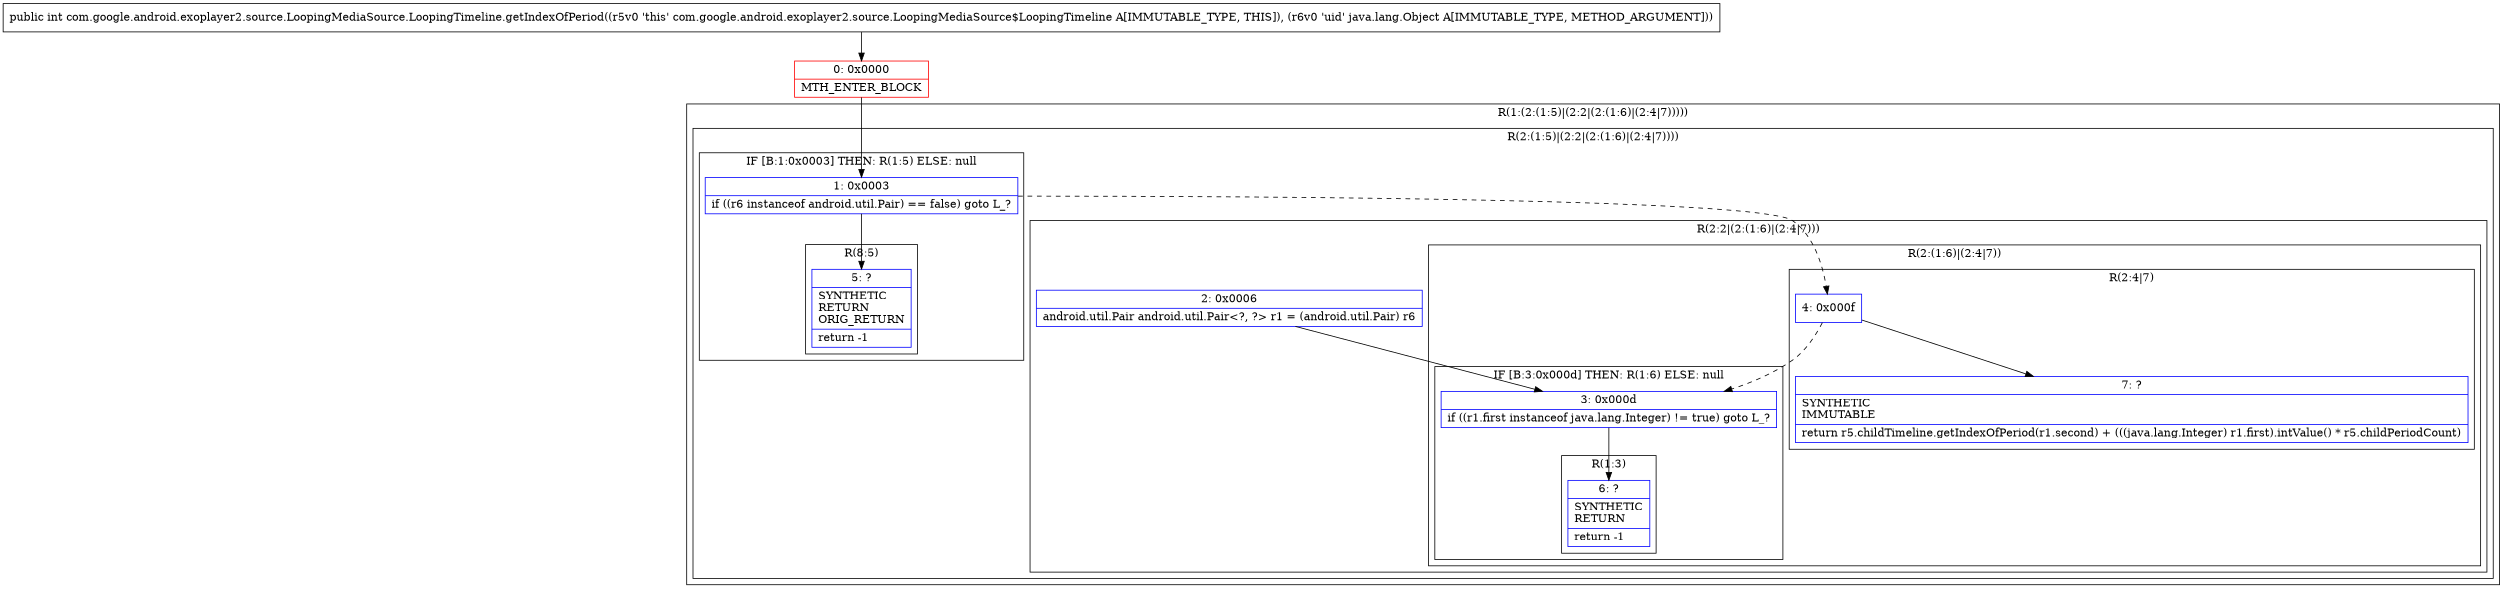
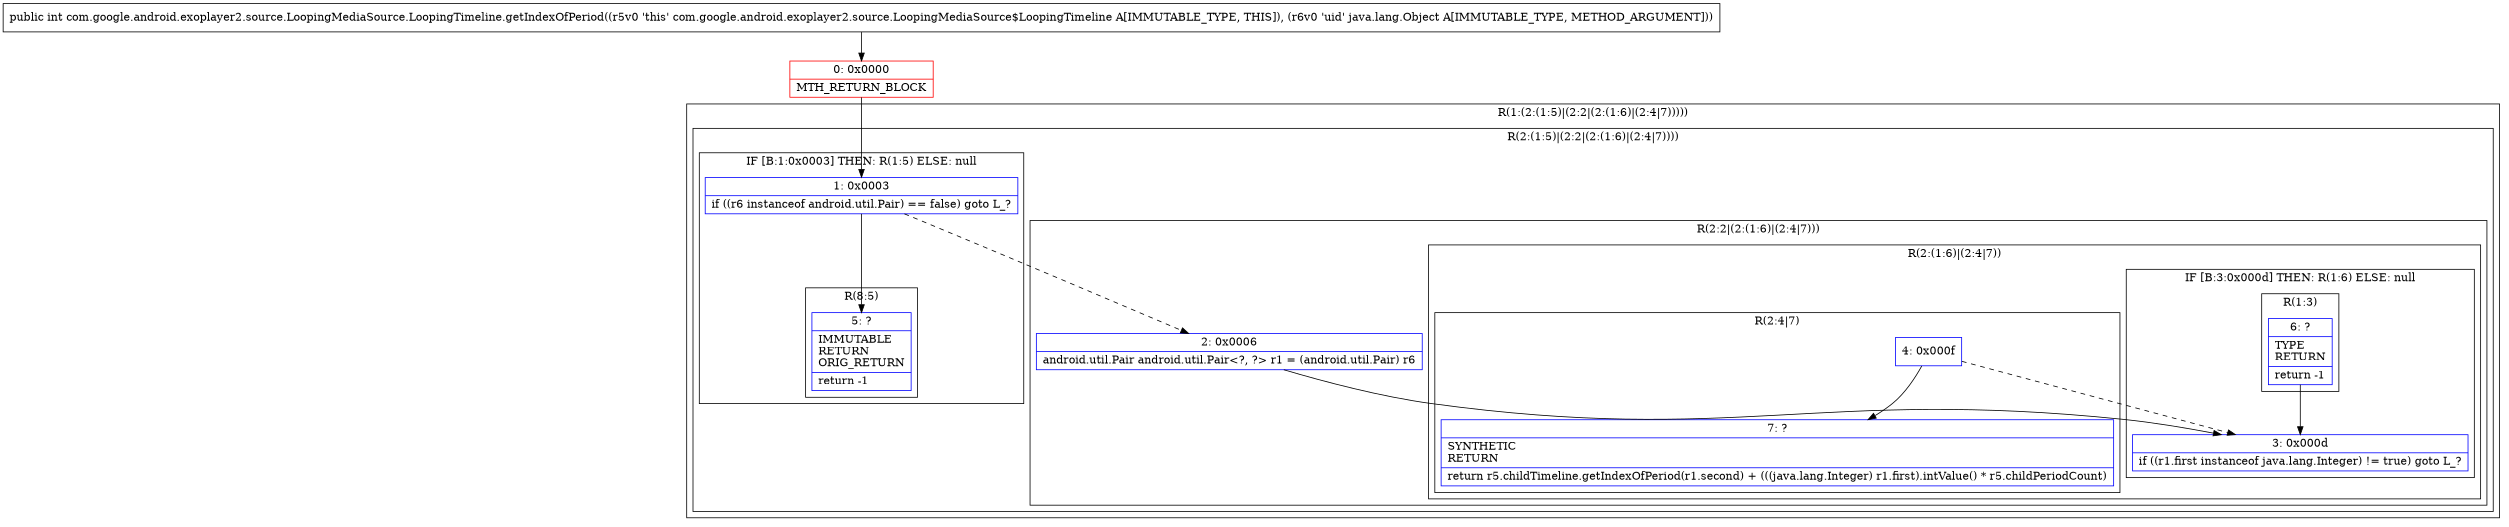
node "0: 0x0000": text "MTH_ENTER_BLOCK" -> "MTH_RETURN_BLOCK"
edge "1: 0x0003" -> "4: 0x000f": now "1: 0x0003" -> "2: 0x0006"
node "5: ?": text "SYNTHETIC" -> "IMMUTABLE"
node "7: ?": text "IMMUTABLE" -> "RETURN"
edge "3: 0x000d" -> "6: ?": reversed
node "6: ?": text "SYNTHETIC" -> "TYPE"
